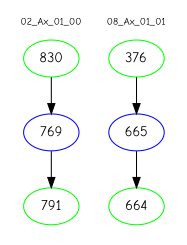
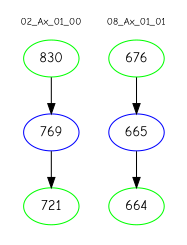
node "376": label "376" -> "676"
node "791": label "791" -> "721"
